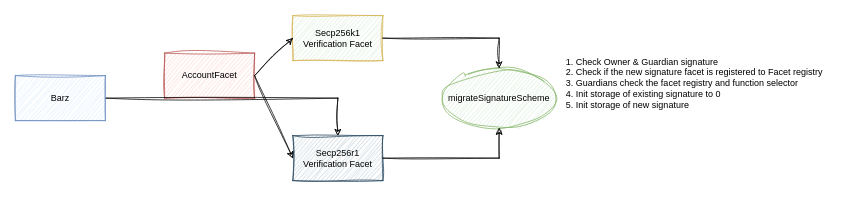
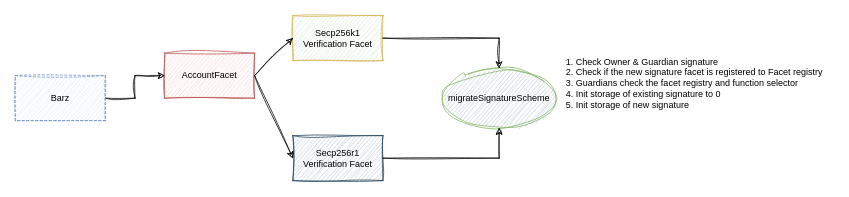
node "Barz": style solid -> dashed
edge "Barz" -> "Secp256r1 Verification Facet": now "Barz" -> "AccountFacet"
node "migrateSignatureScheme": fillcolor #d5e8d4 -> #bac8d3
